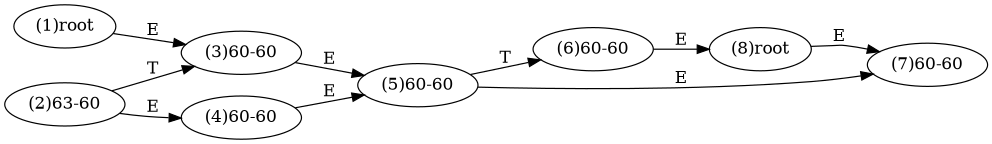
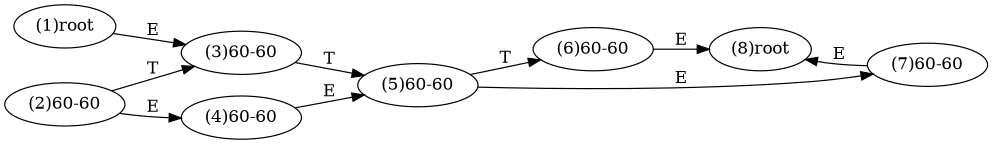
edge "(8)root" -> "(7)60-60": reversed
edge "(3)60-60" -> "(5)60-60": label "E" -> "T"
node "(2)63-60": label "(2)63-60" -> "(2)60-60"
